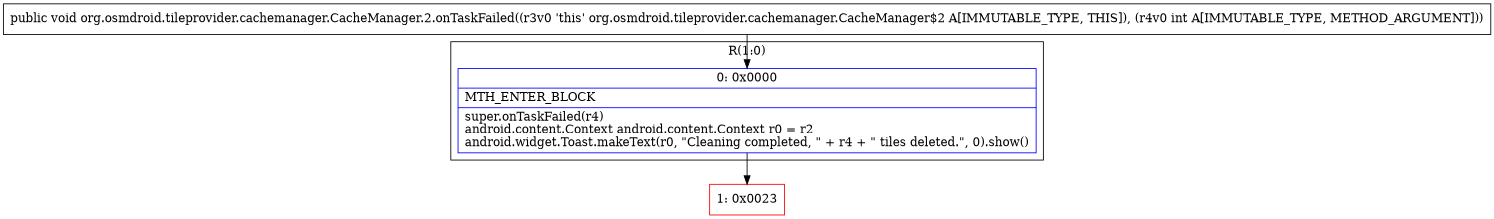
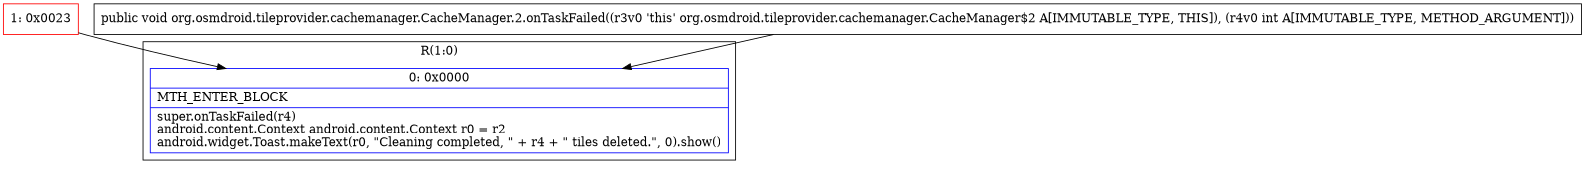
edge "0: 0x0000" -> "1: 0x0023": reversed
